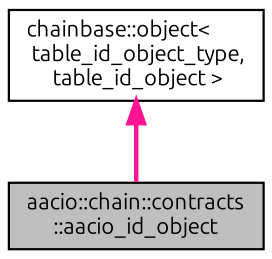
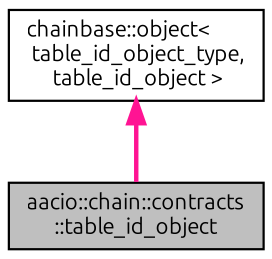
node "aacio::chain::contracts ::aacio_id_object": label "aacio::chain::contracts ::aacio_id_object" -> "aacio::chain::contracts ::table_id_object"
